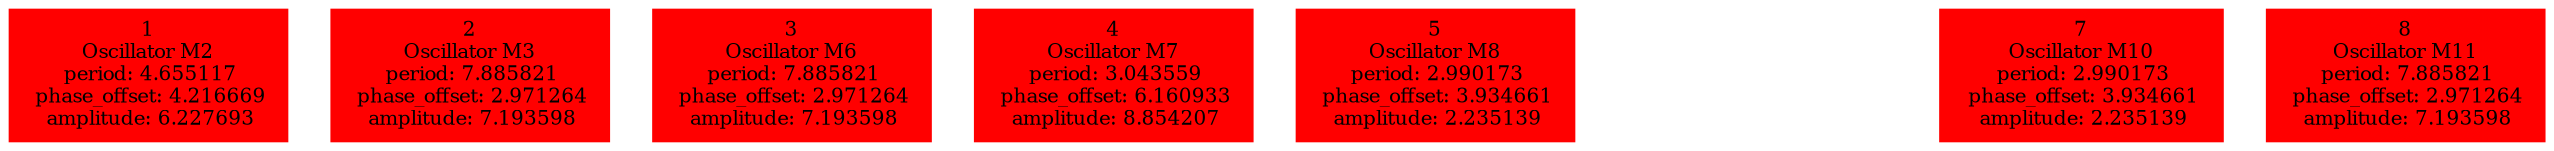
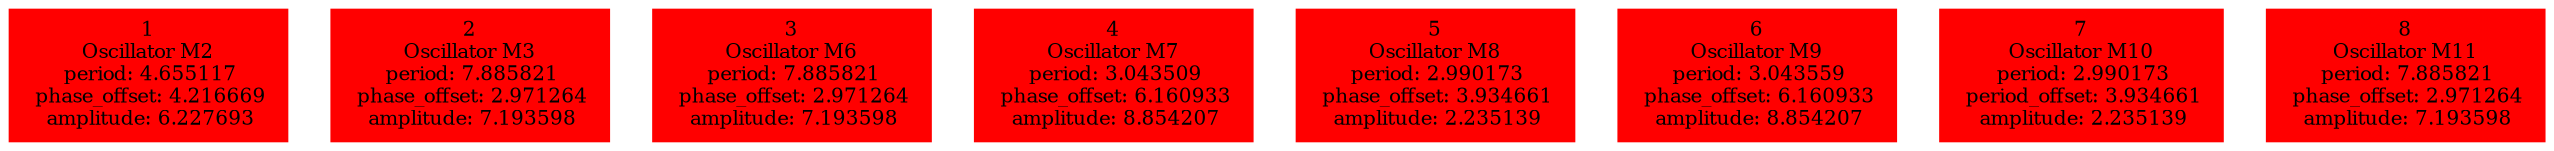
node "4": text "period: 3.043559" -> "period: 3.043509"
node "6": added
node "7": text "phase_offset: 3.934661" -> "period_offset: 3.934661"
